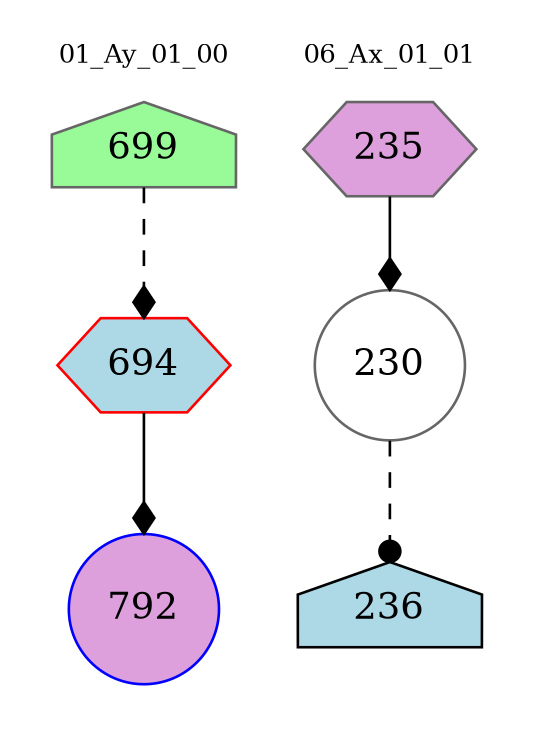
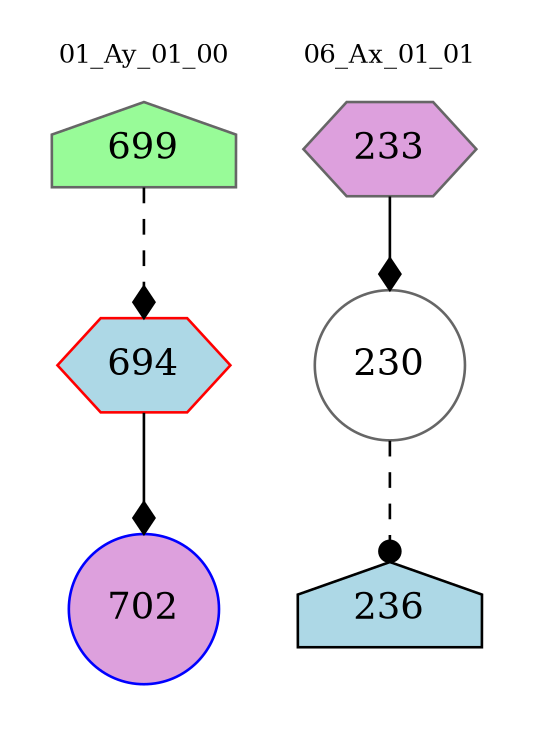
node "235": label "235" -> "233"
node "792": label "792" -> "702"
